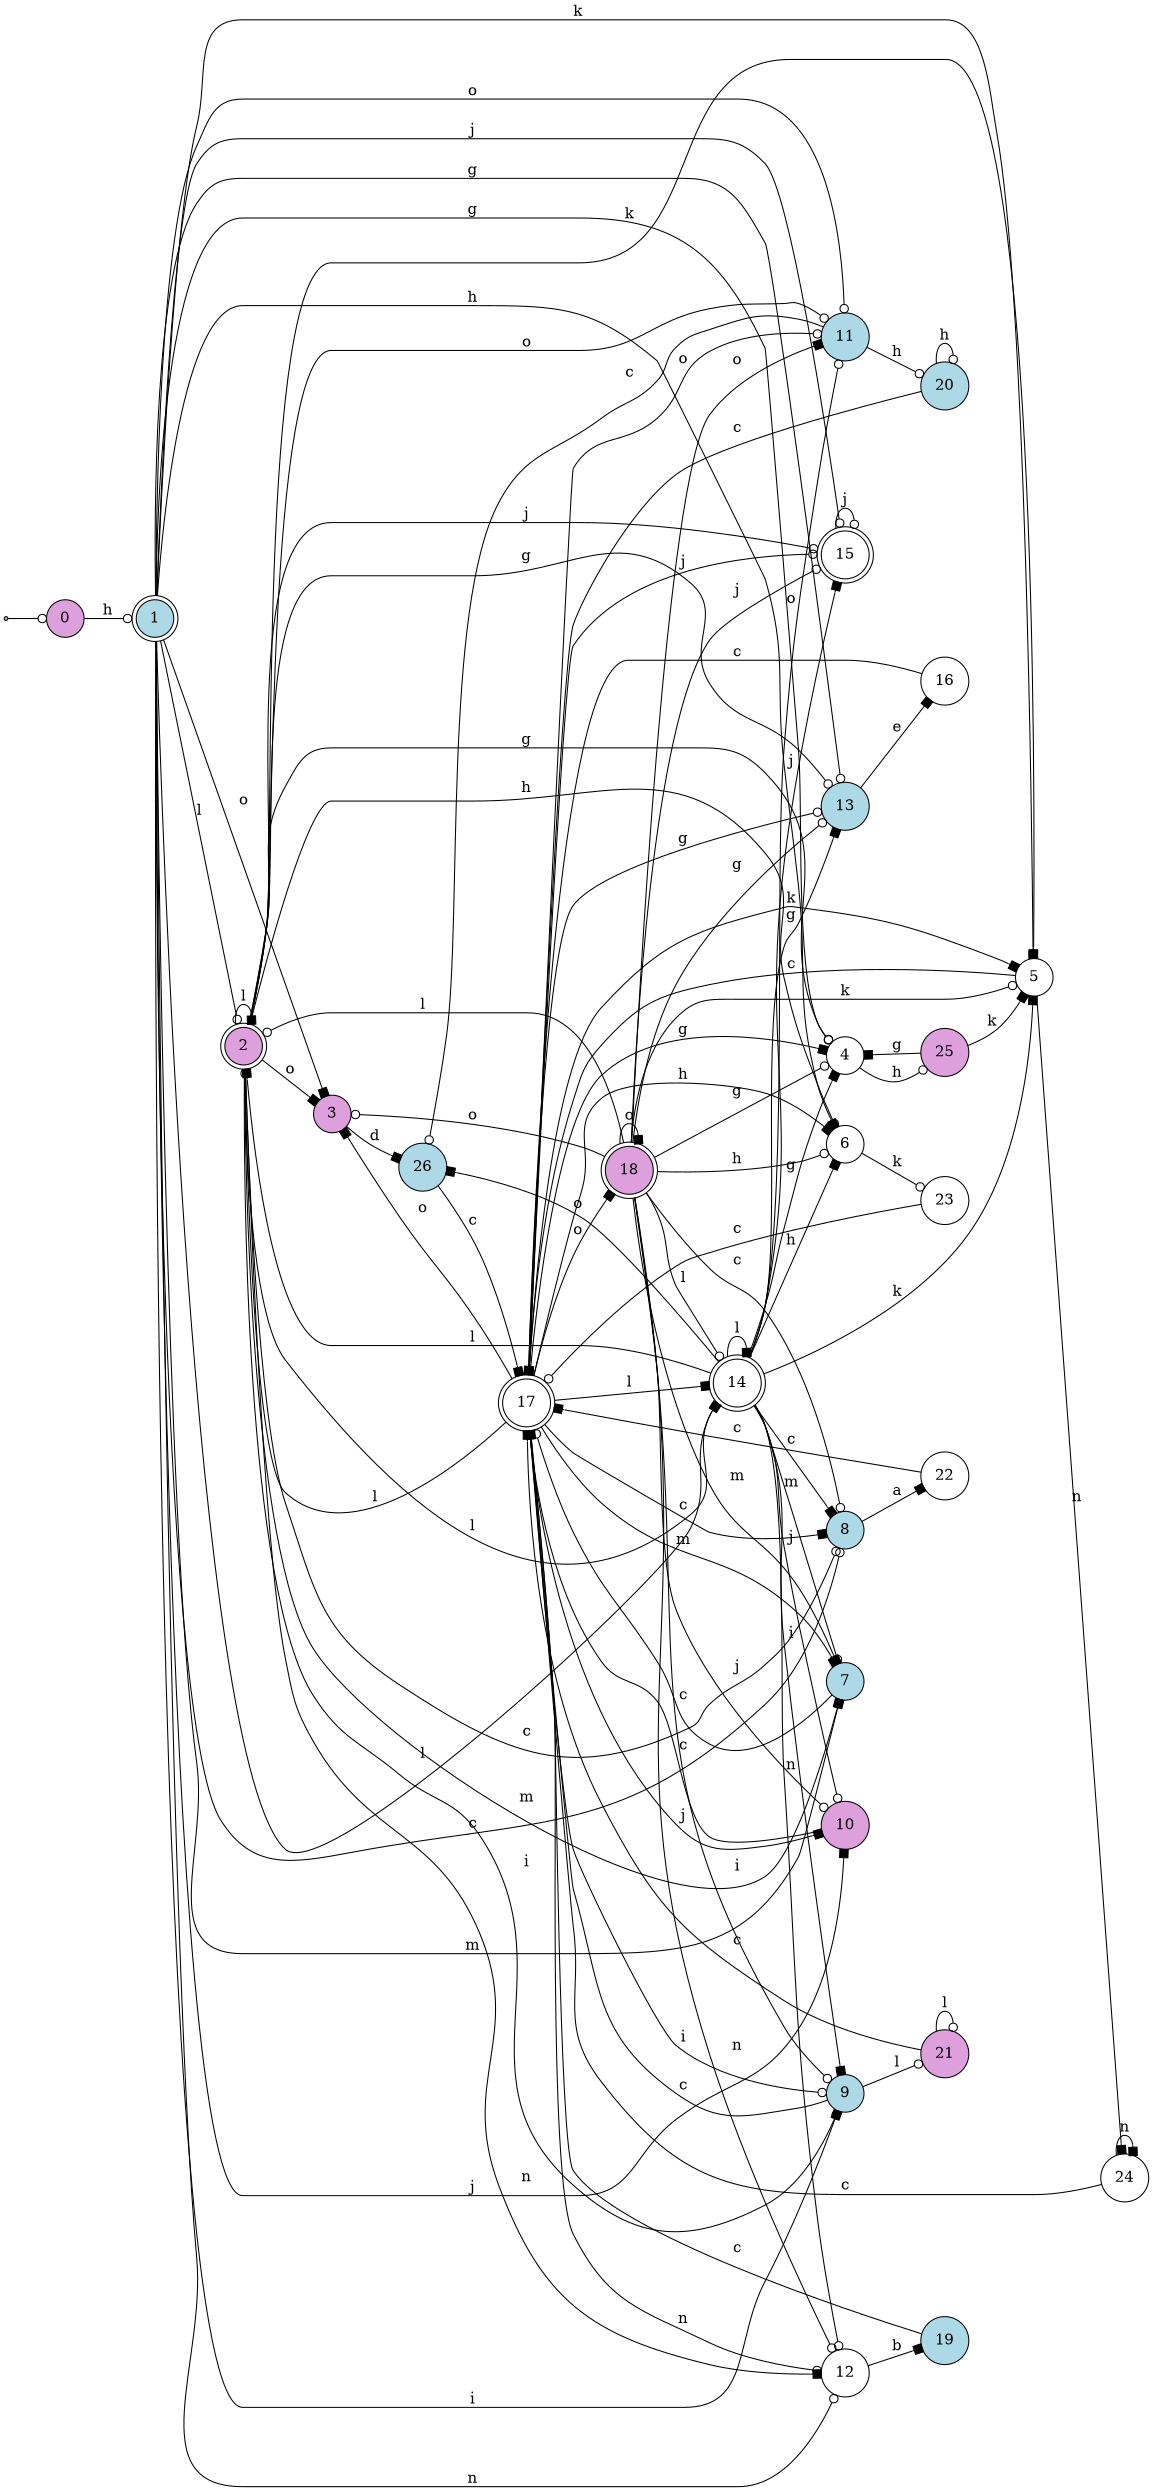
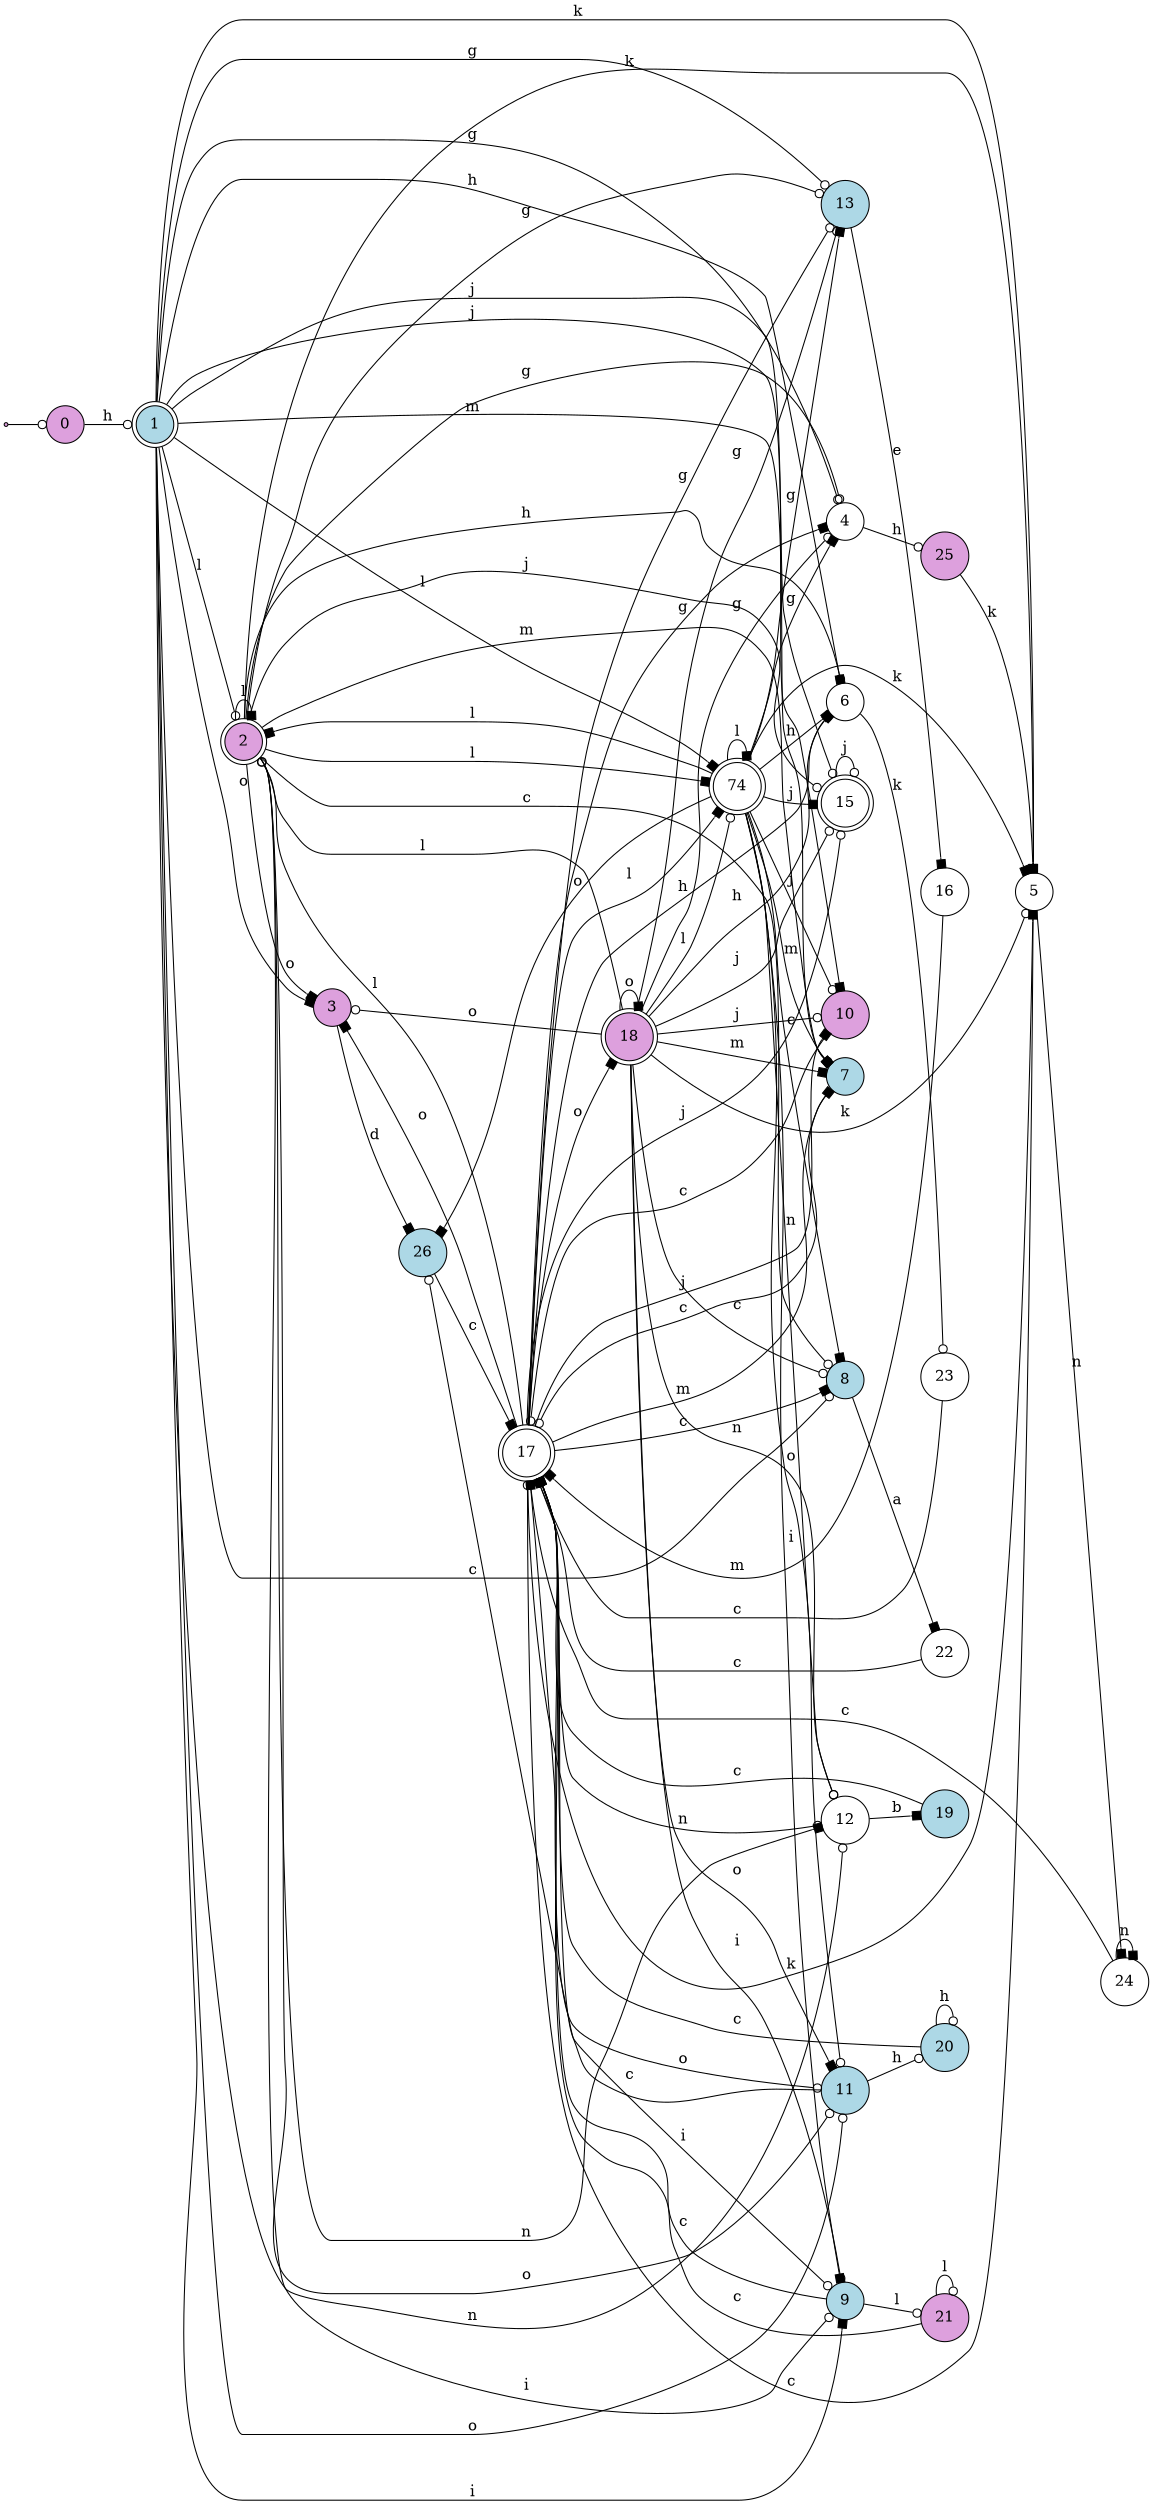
edge "16" -> "17": label "c" -> "m"
edge "25" -> "4": removed, label "g"
node "14": label "14" -> "74"
